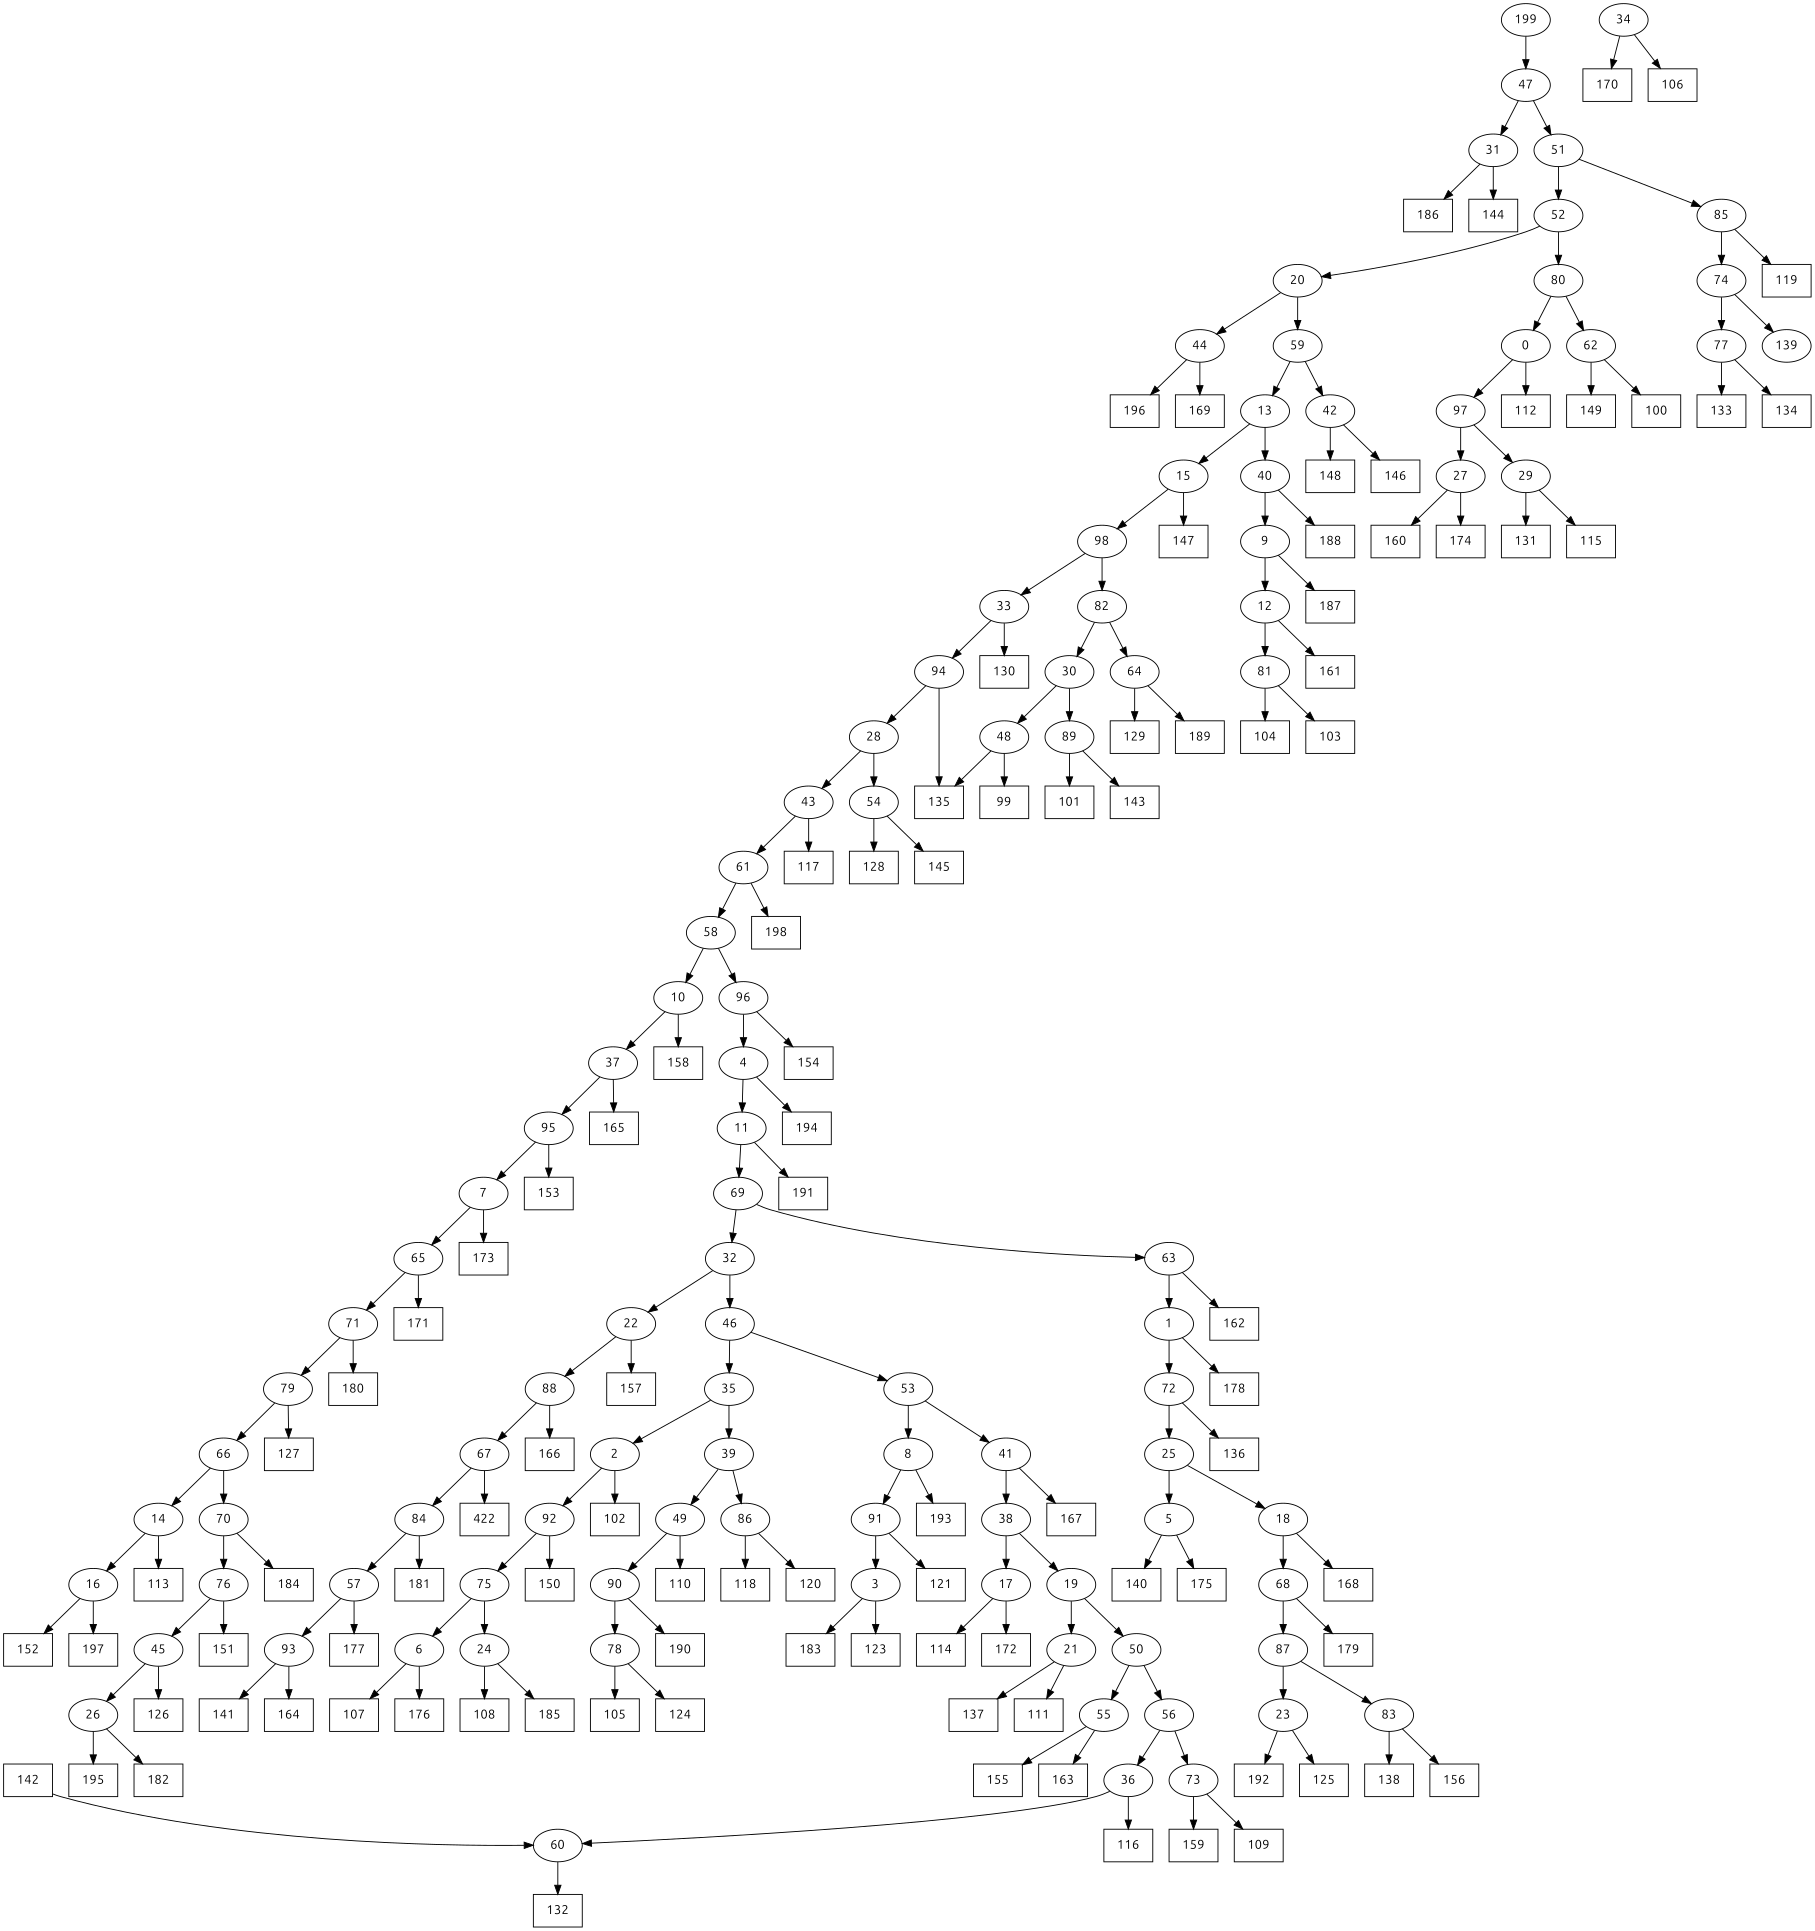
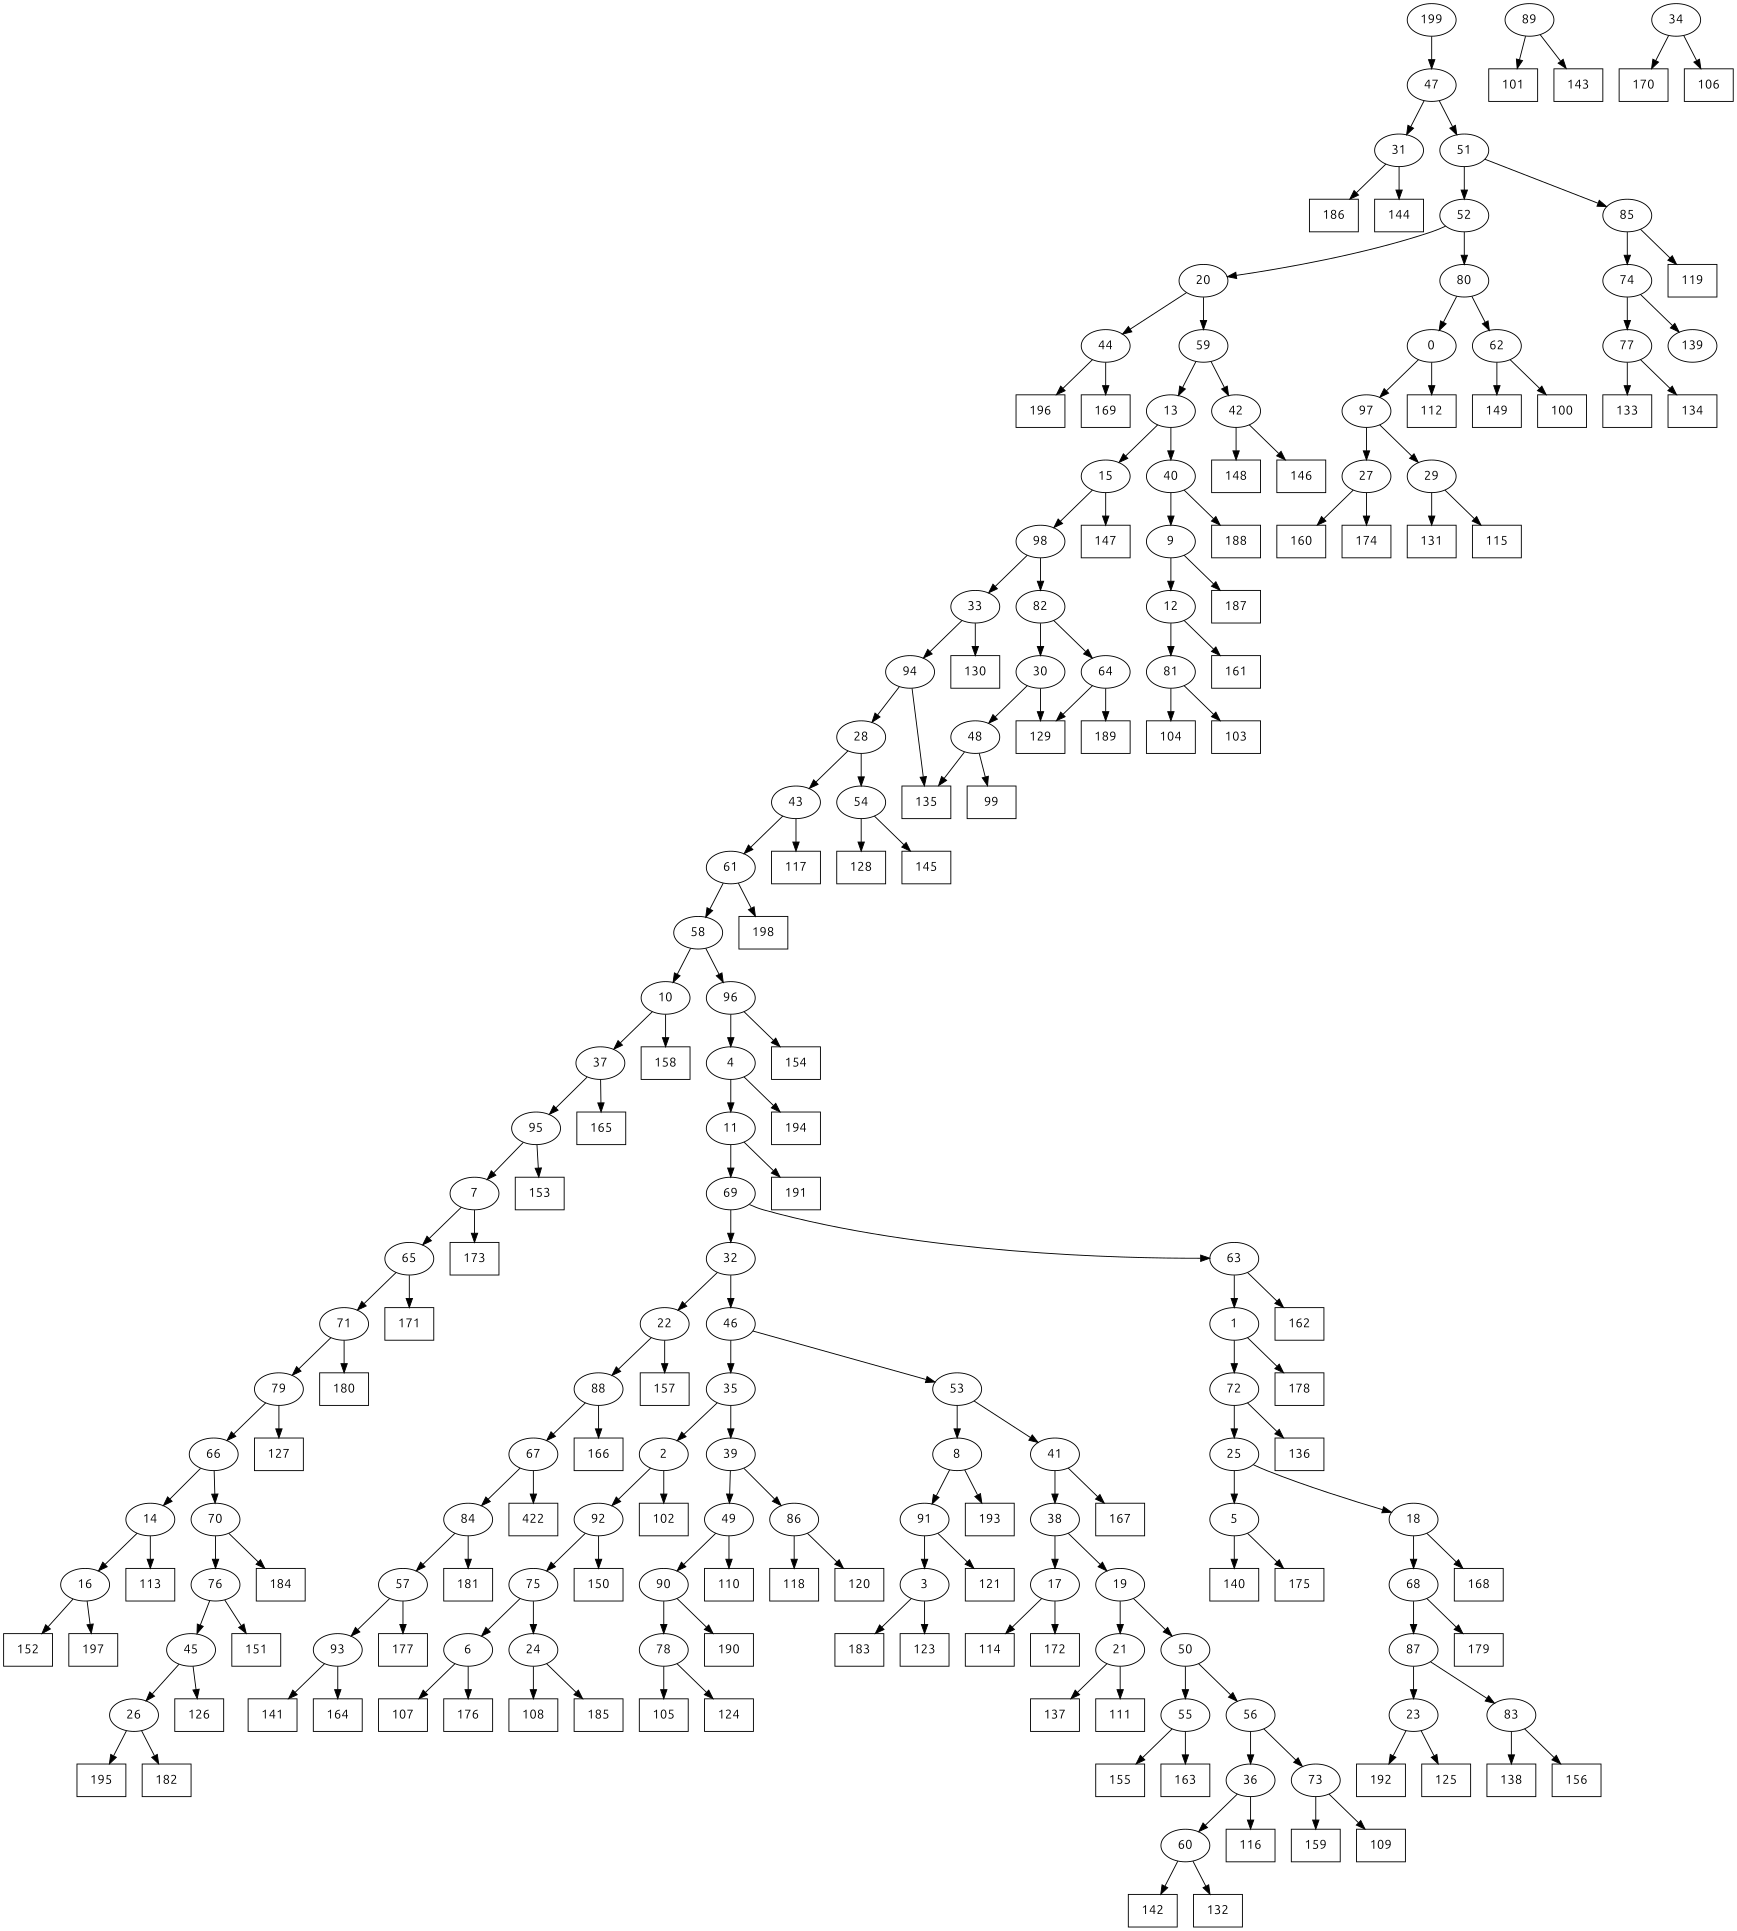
edge "30" -> "89": now "30" -> "129"
edge "142" -> "60": reversed
